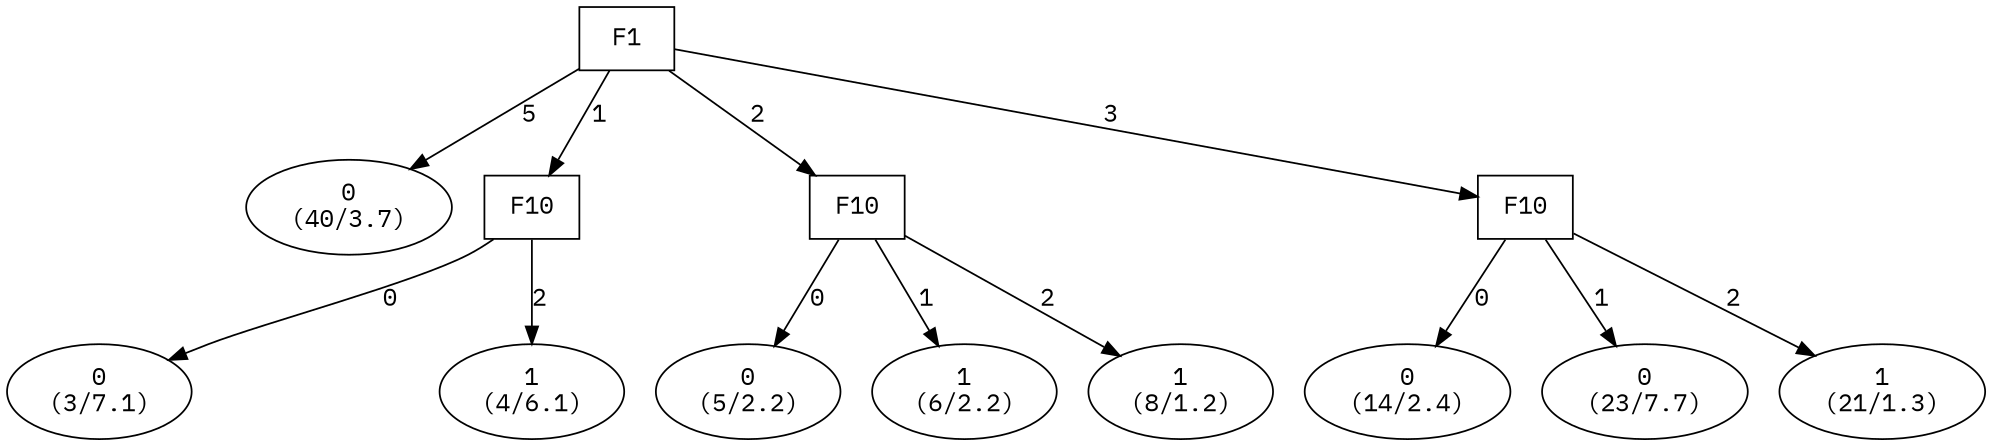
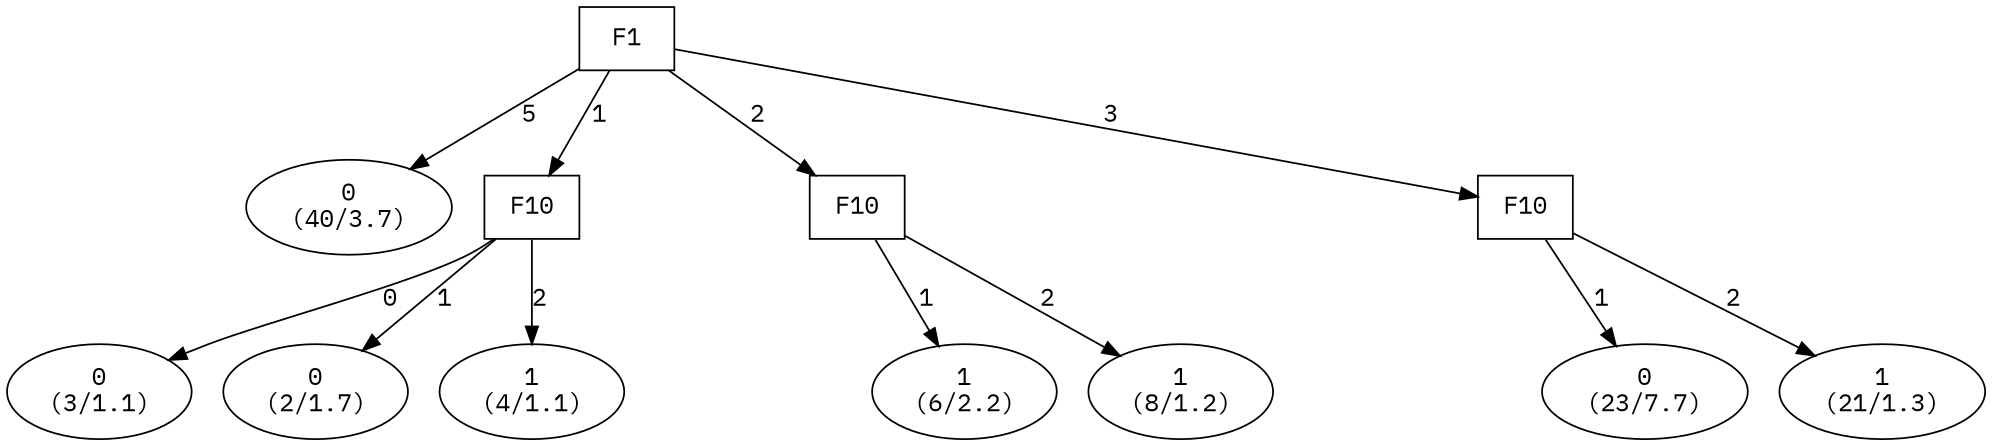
node "0 (3/7.1)": label "0 (3/7.1)" -> "0 (3/1.1)"
node "0 (2/1.7)": added
node "1 (4/6.1)": label "1 (4/6.1)" -> "1 (4/1.1)"
node "0 (5/2.2)": removed
node "0 (14/2.4)": removed
